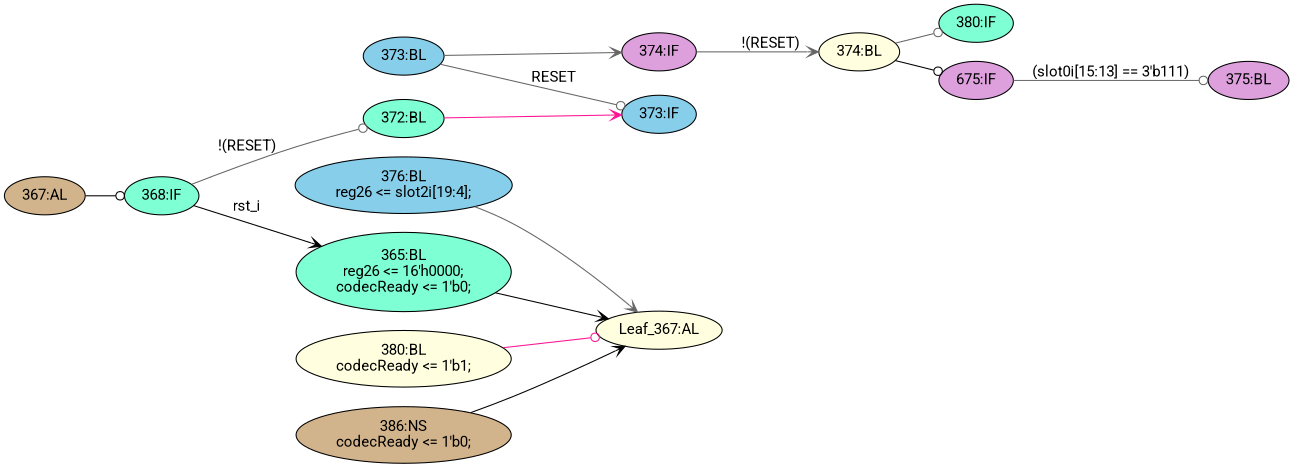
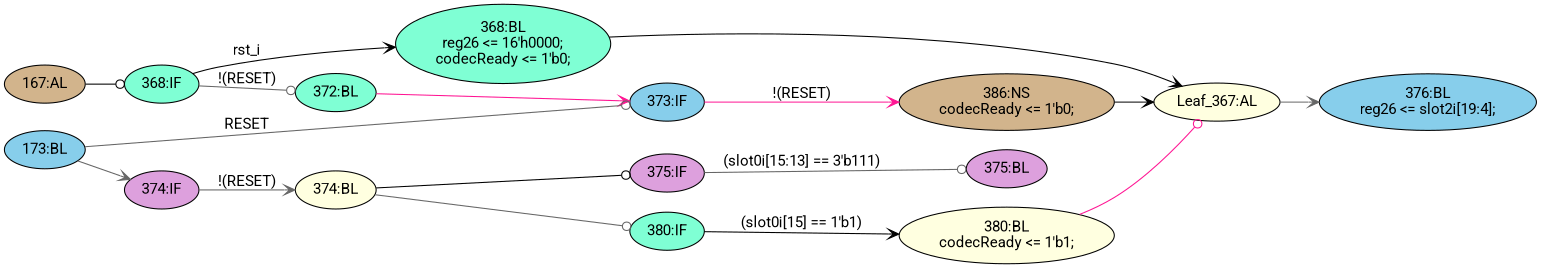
node "373:BL": label "373:BL" -> "173:BL"
node "675:IF": label "675:IF" -> "375:IF"
edge "373:IF" -> "386:NS codecReady <= 1'b0;": added, label "!(RESET)"
node "367:AL": label "367:AL" -> "167:AL"
edge "380:IF" -> "380:BL codecReady <= 1'b1;": added, label "(slot0i[15] == 1'b1)"
edge "376:BL reg26 <= slot2i[19:4];" -> "Leaf_367:AL": reversed
node "365:BL reg26 <= 16'h0000; codecReady <= 1'b0;": label "365:BL reg26 <= 16'h0000; codecReady <= 1'b0;" -> "368:BL reg26 <= 16'h0000; codecReady <= 1'b0;"
